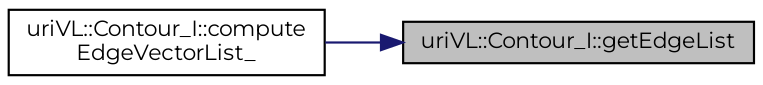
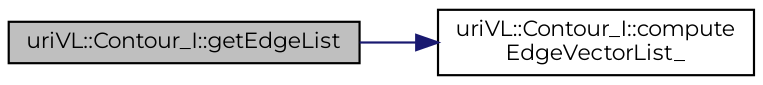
edge "uriVL::Contour_I::compute EdgeVectorList_" -> "uriVL::Contour_I::getEdgeList": reversed
